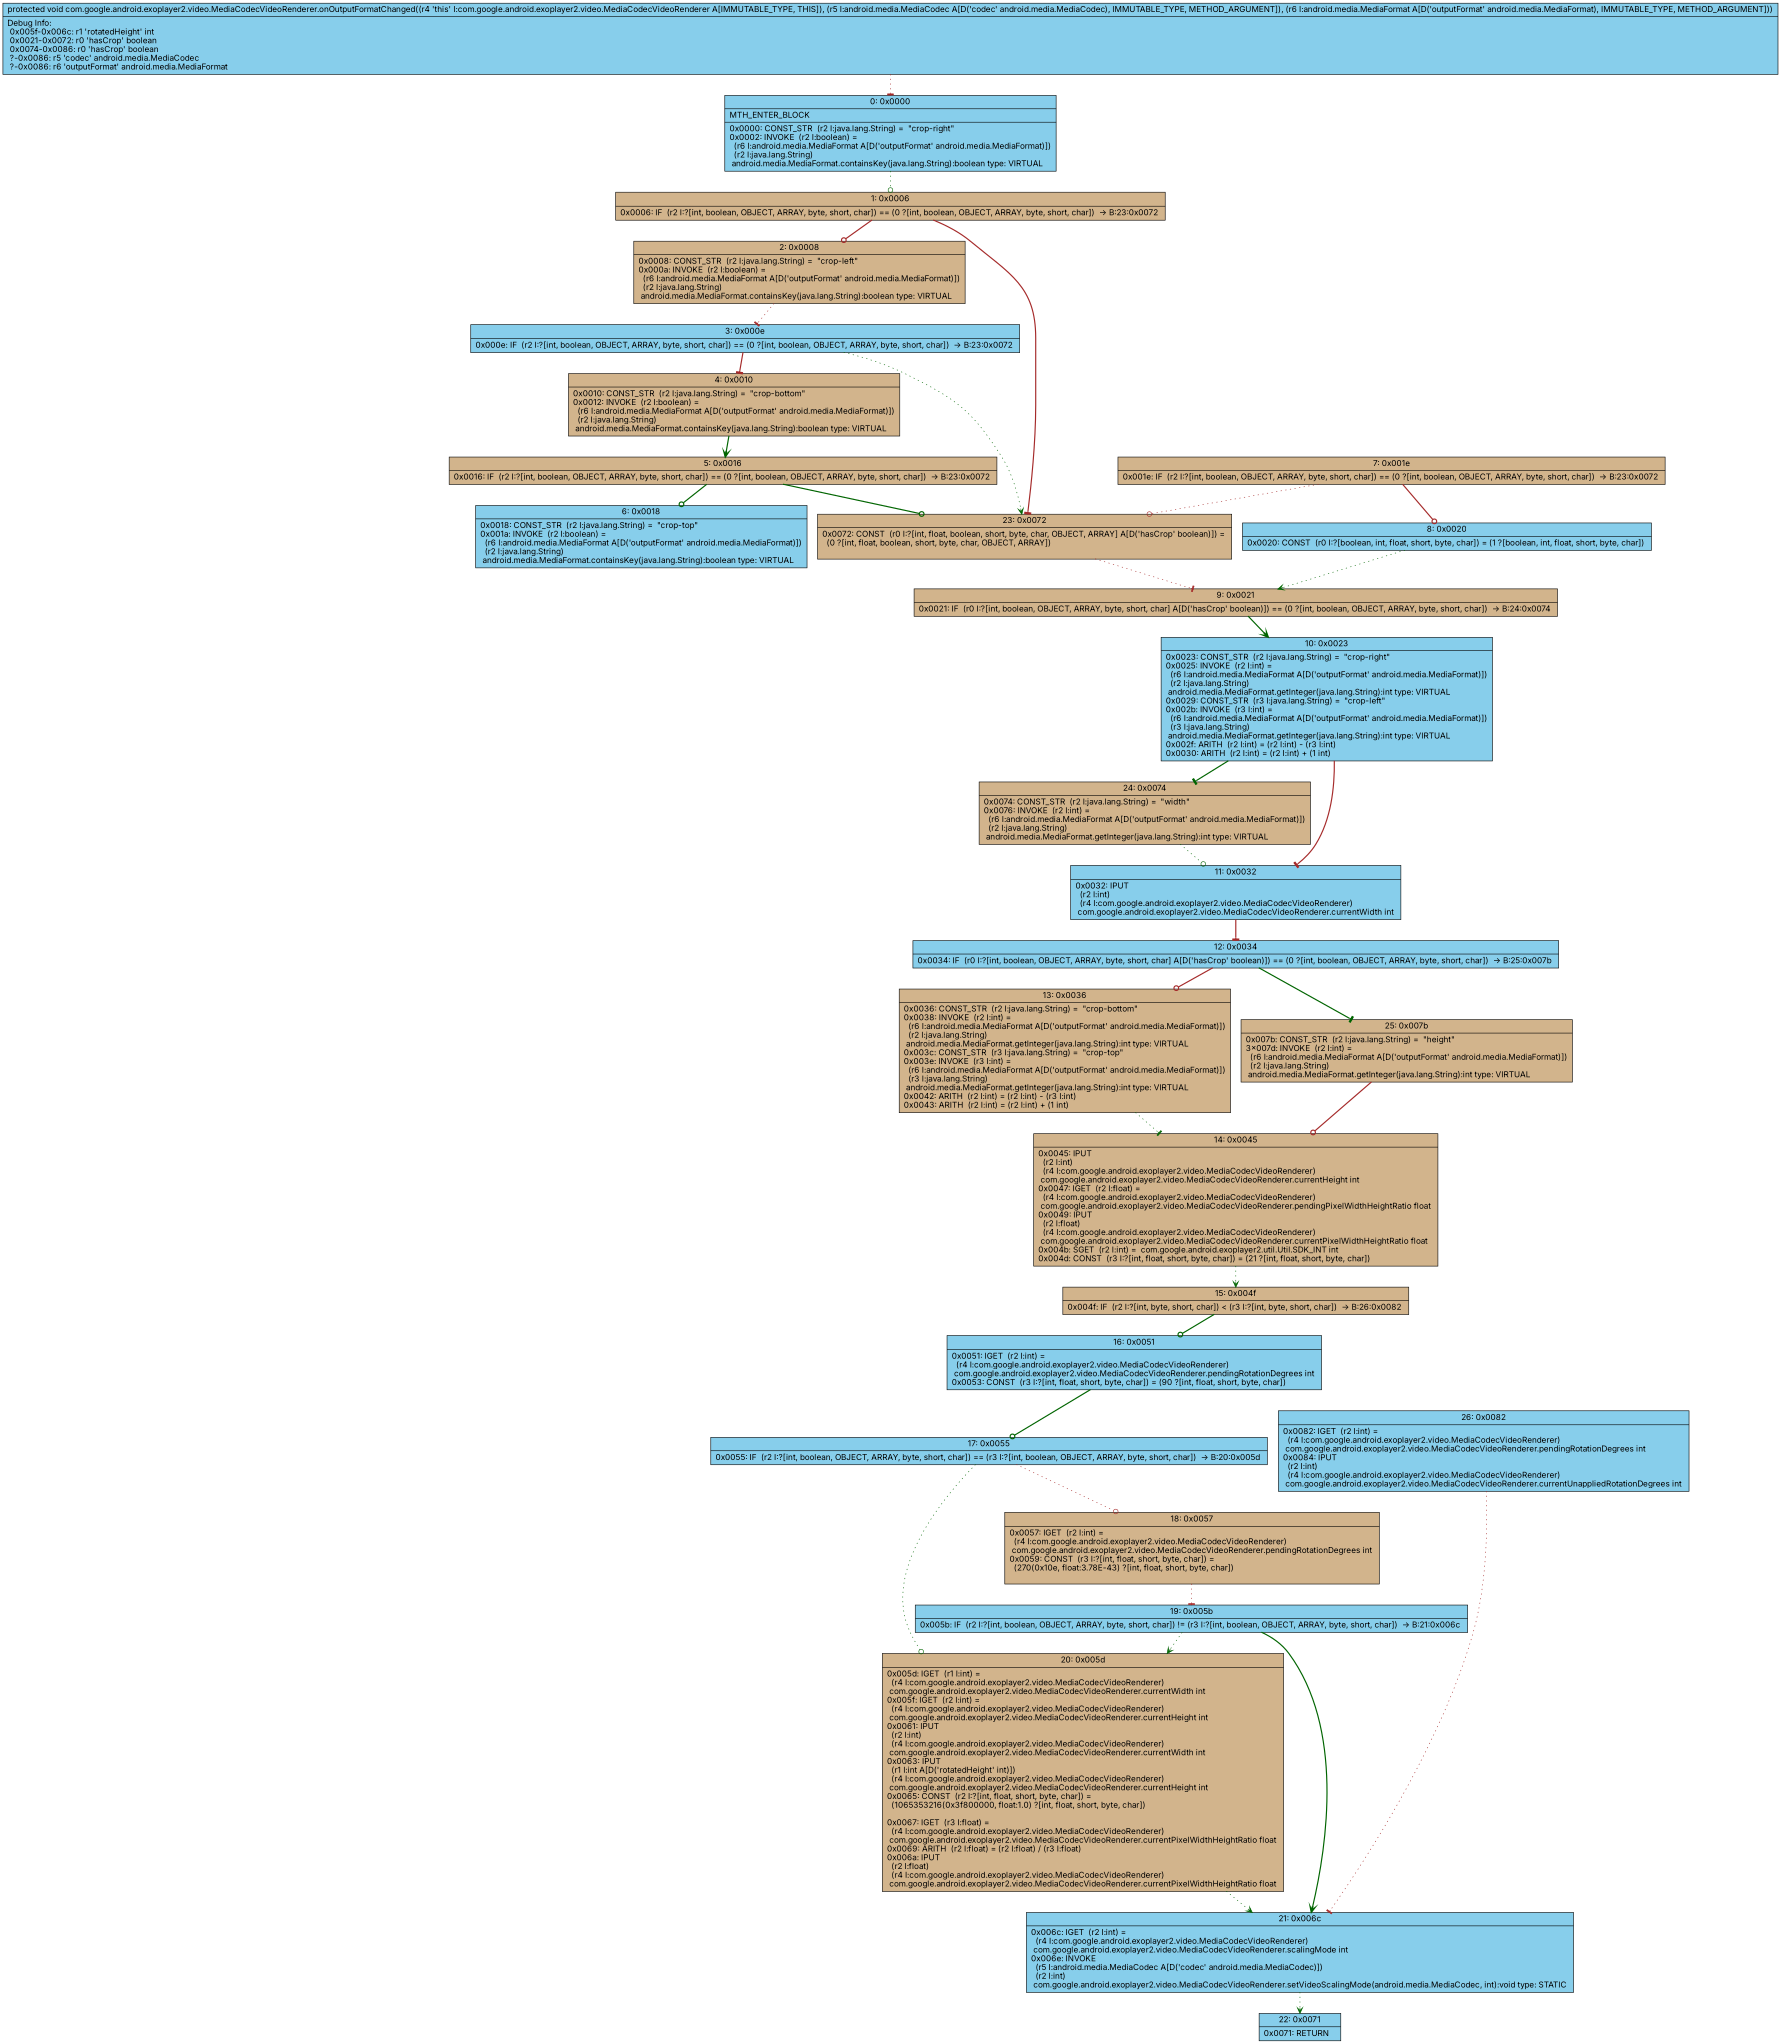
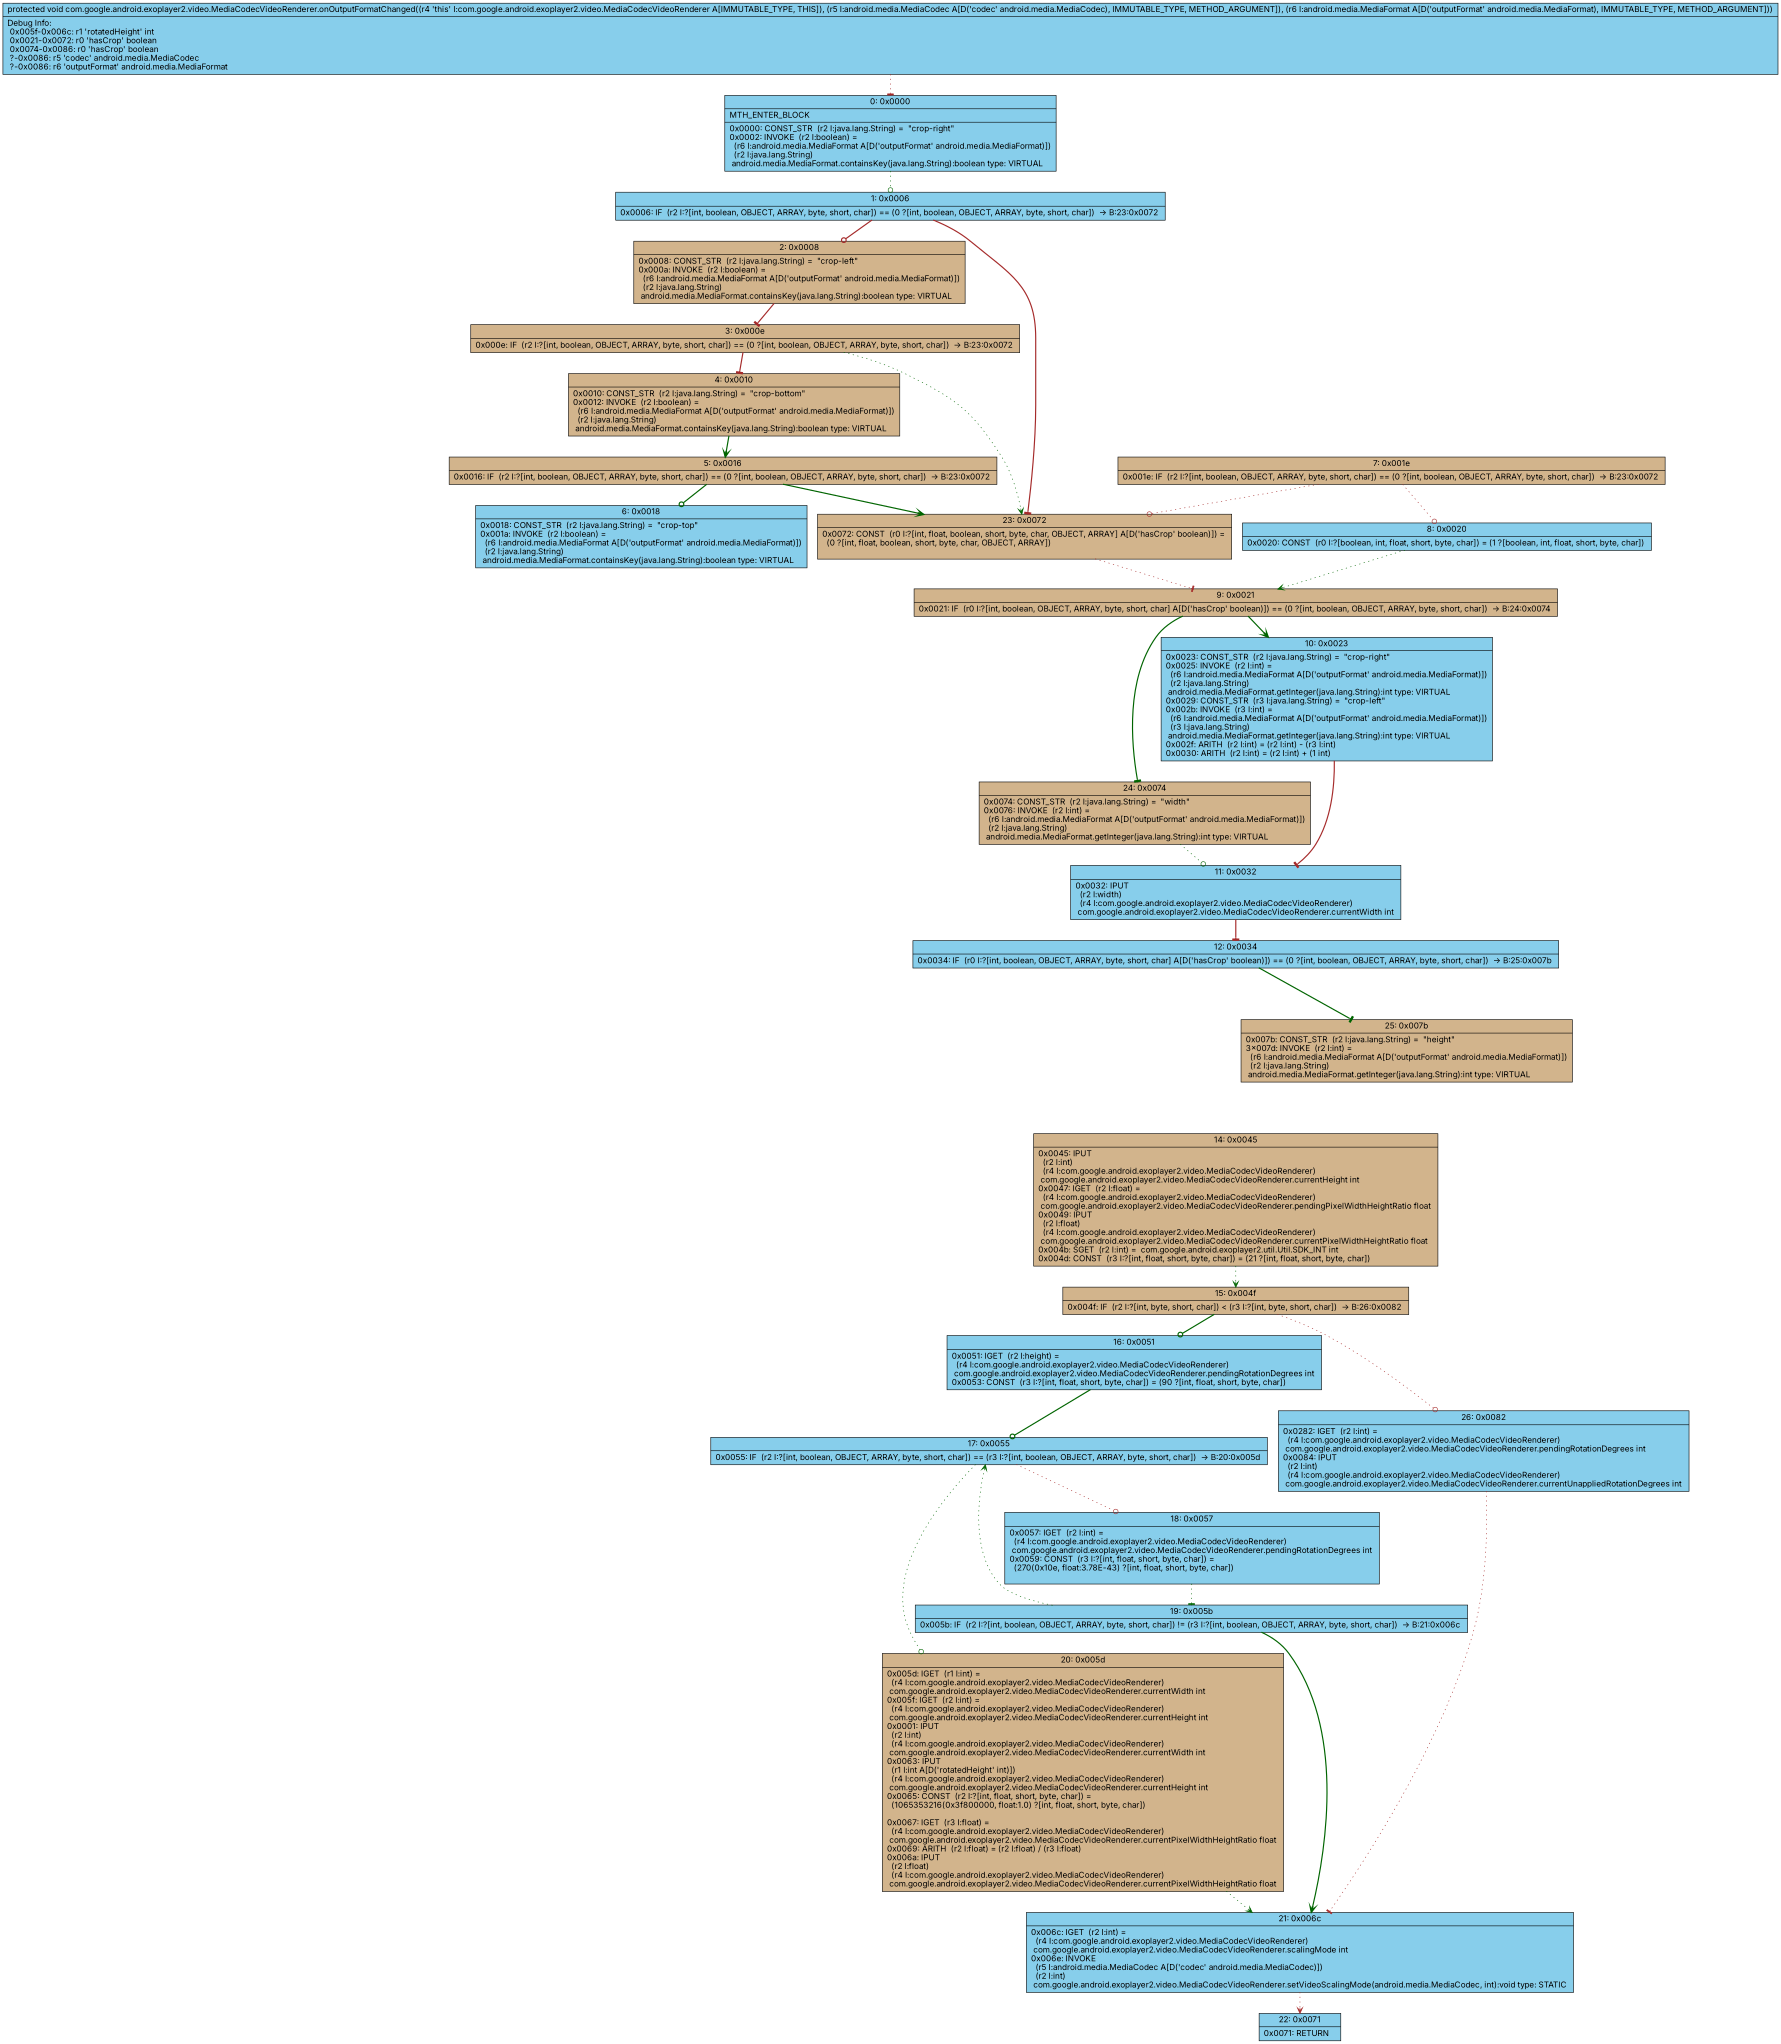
node "1: 0x0006": fillcolor tan -> skyblue
edge "2: 0x0008" -> "3: 0x000e": style dotted -> bold
node "3: 0x000e": fillcolor skyblue -> tan
edge "5: 0x0016" -> "23: 0x0072": arrowhead odot -> vee
edge "7: 0x001e" -> "8: 0x0020": style bold -> dotted
edge "10: 0x0023" -> "24: 0x0074": now "9: 0x0021" -> "24: 0x0074"
node "11: 0x0032": text "(r2 I:int)" -> "(r2 I:width)"
node "13: 0x0036": removed
edge "25: 0x007b" -> "14: 0x0045": removed
edge "15: 0x004f" -> "26: 0x0082": added
node "16: 0x0051": text "0x0051: IGET  (r2 I:int) =" -> "0x0051: IGET  (r2 I:height) ="
node "26: 0x0082": text "0x0082: IGET  (r2 I:int) =" -> "0x0282: IGET  (r2 I:int) ="
node "18: 0x0057": fillcolor tan -> skyblue
edge "18: 0x0057" -> "19: 0x005b": color brown -> darkgreen
edge "19: 0x005b" -> "20: 0x005d": now "19: 0x005b" -> "17: 0x0055"
node "20: 0x005d": text "0x0061: IPUT" -> "0x0001: IPUT"
edge "21: 0x006c" -> "22: 0x0071": color darkgreen -> brown
